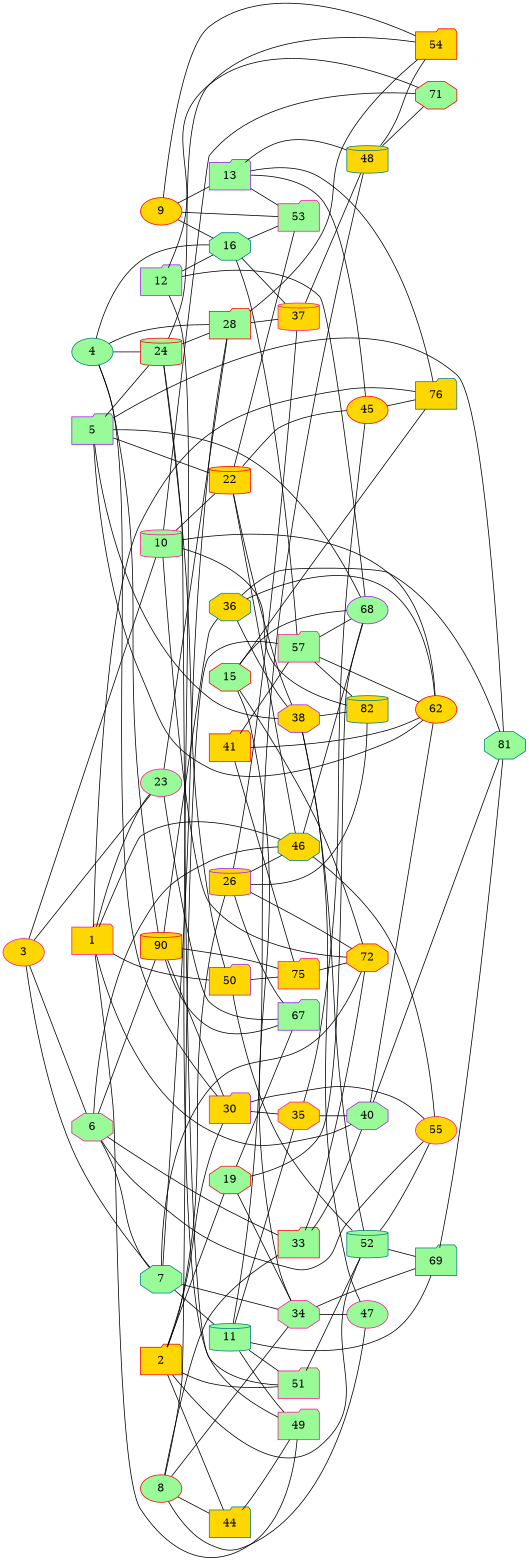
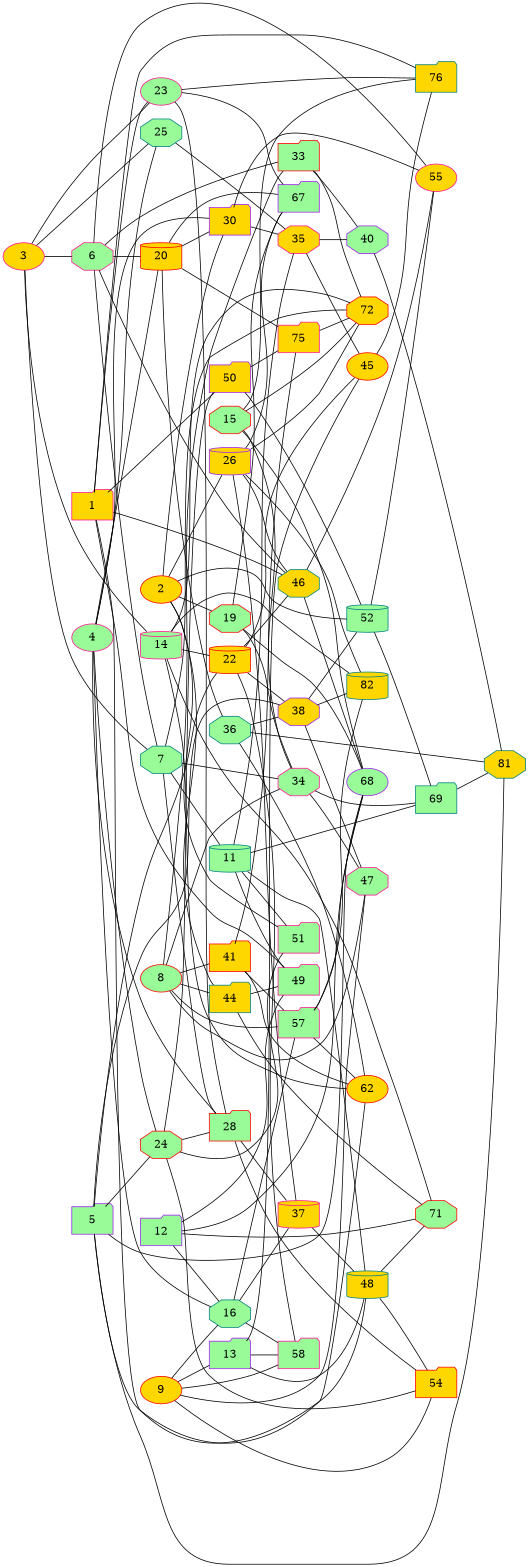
node "25": added
node "53": label "53" -> "58"
edge "13" -- "76": now "23" -- "76"
node "4": color teal -> deeppink
node "24": shape cylinder -> octagon
node "10": label "10" -> "14"
node "36": fillcolor gold -> palegreen
node "81": fillcolor palegreen -> gold
edge "62" -- "40": removed
node "90": label "90" -> "20"
edge "41" -- "8": added
edge "1" -- "40": now "1" -- "48"
edge "44" -- "71": added
edge "47" -- "9": added
node "47": shape ellipse -> octagon
edge "52" -- "51": removed
node "2": shape folder -> ellipse
